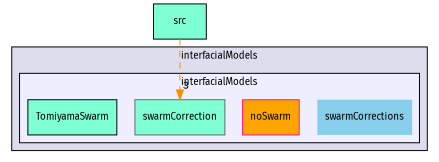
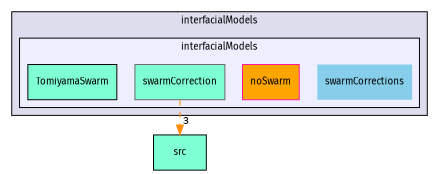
edge "src" -> "swarmCorrection": reversed
